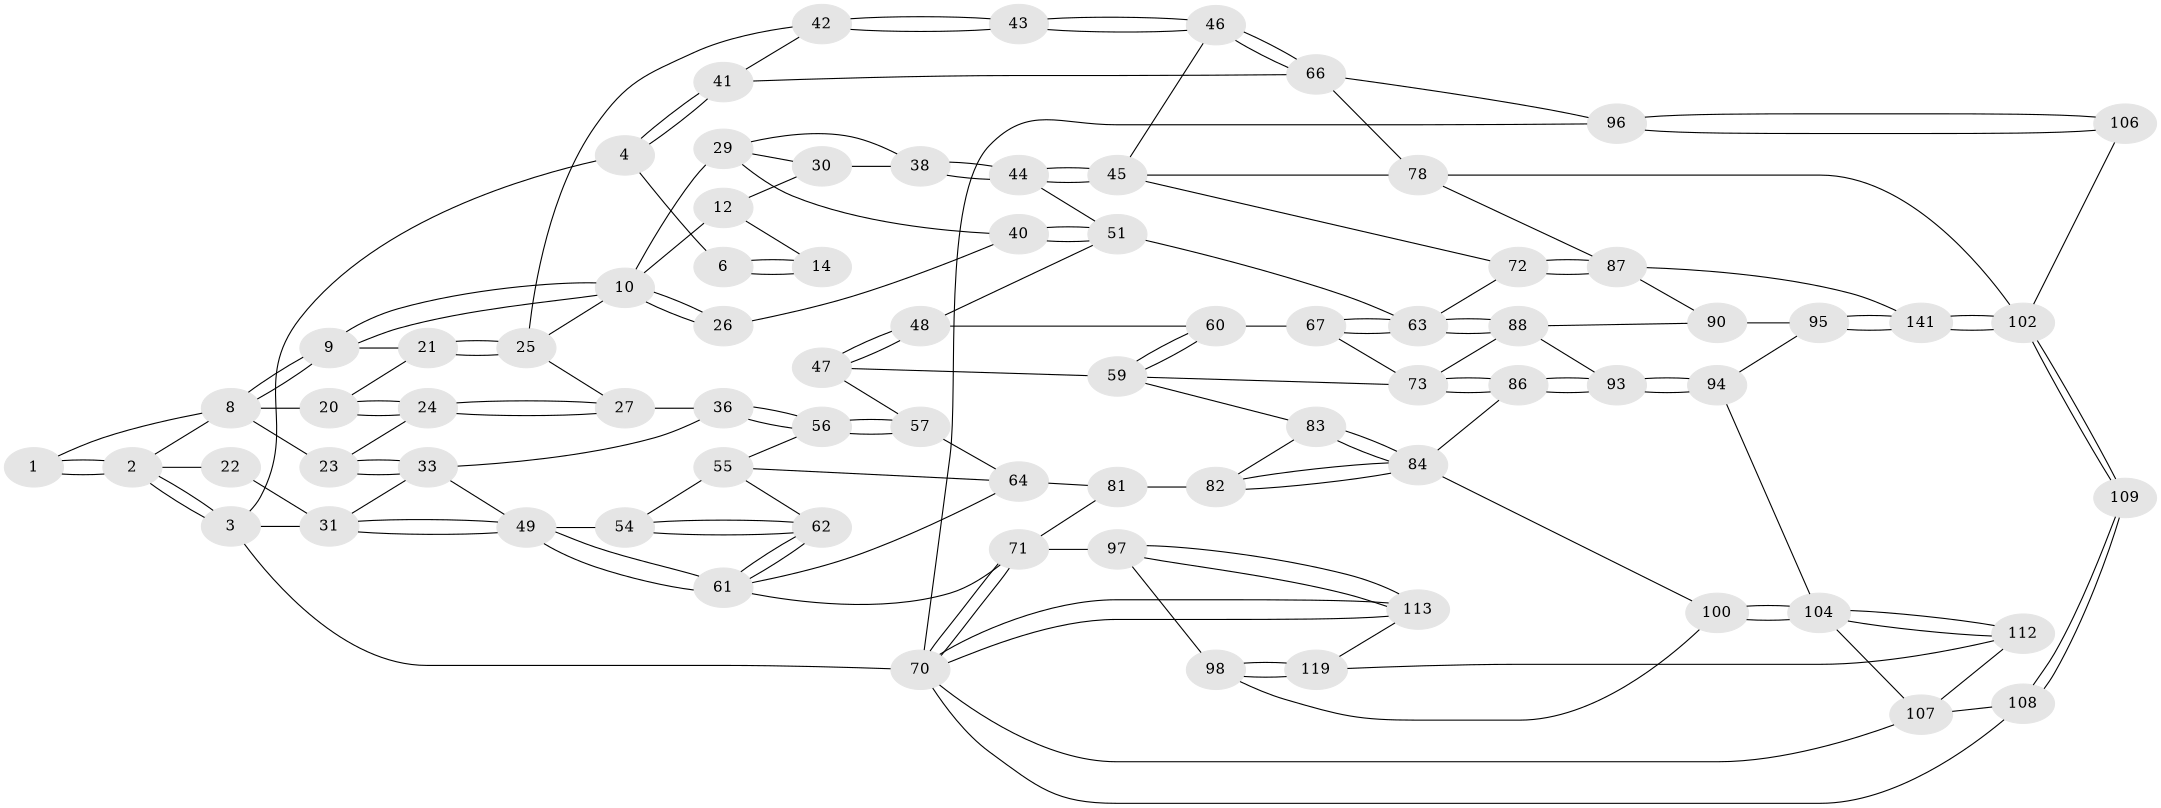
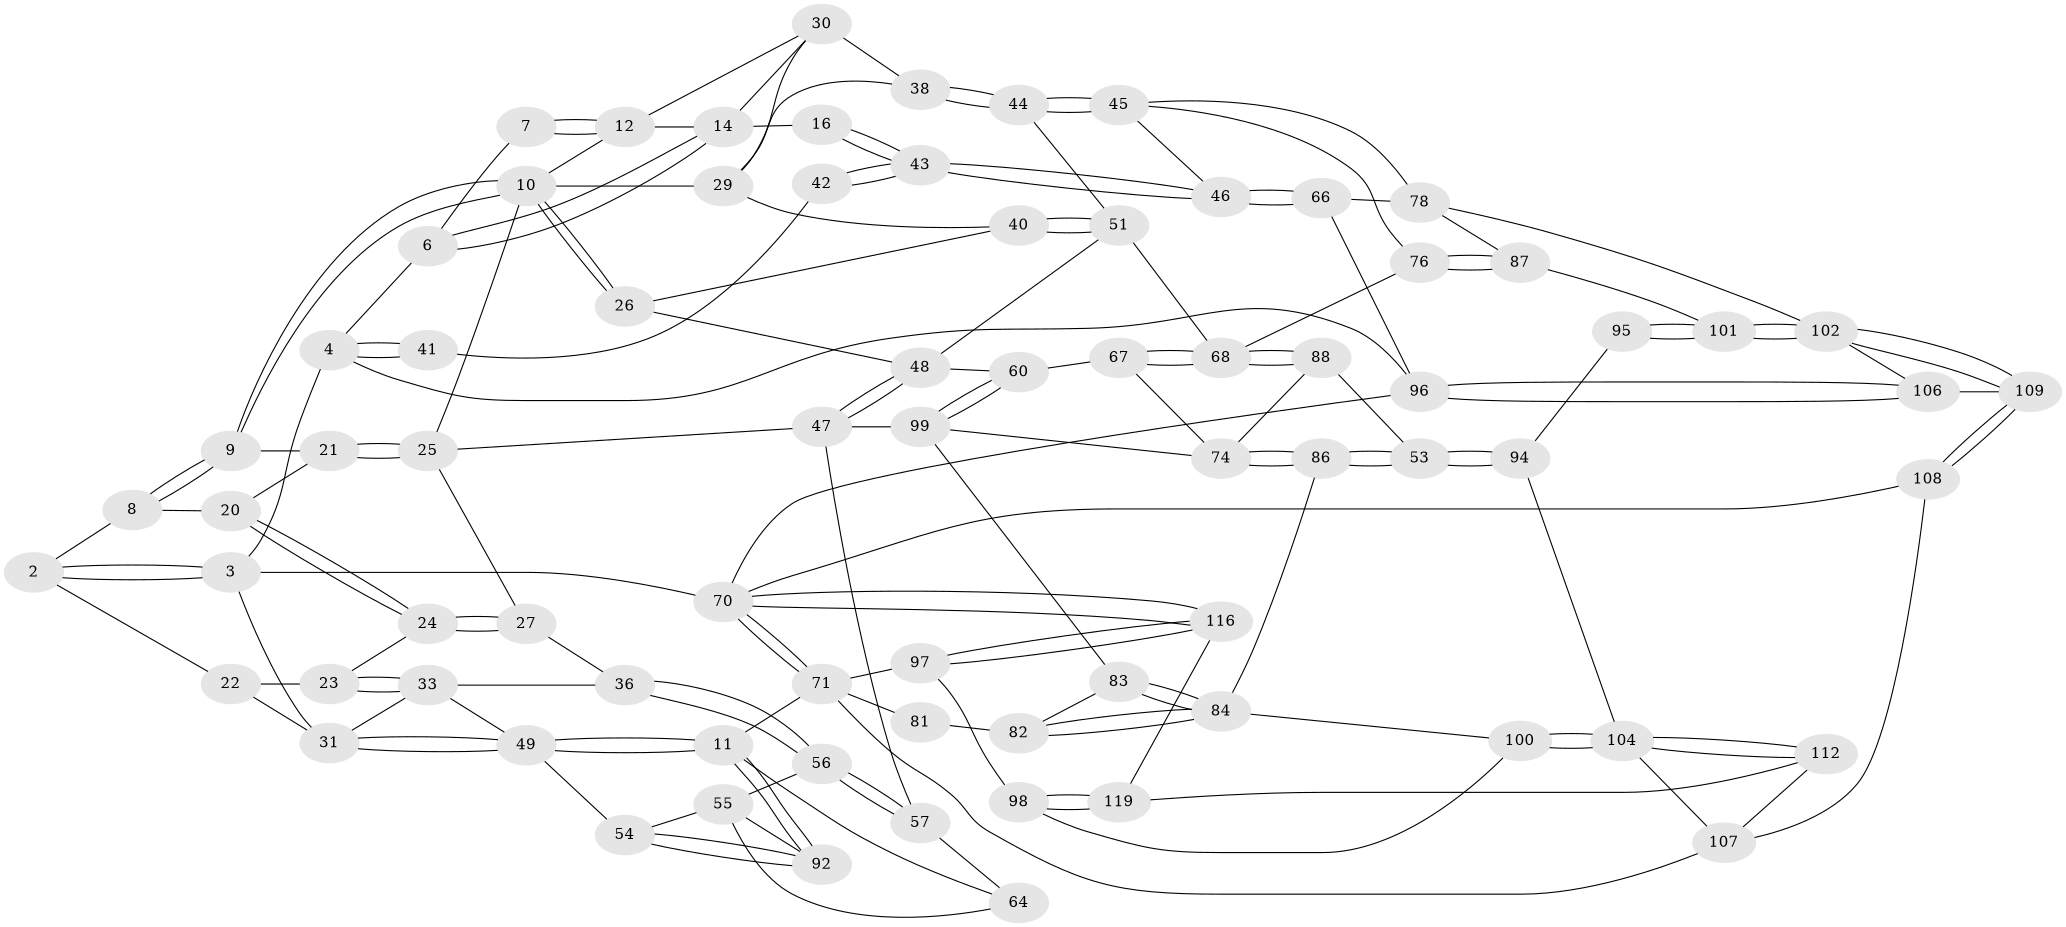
edge "30" -- "14": added
edge "66" -- "41": removed
edge "42" -- "25": now "47" -- "25"
node "16": added
node "7": added
node "72": label "72" -> "76"
node "90": removed
node "141": label "141" -> "101"
node "63": label "63" -> "68"
edge "26" -- "48": added
edge "4" -- "96": added
node "59": label "59" -> "99"
node "73": label "73" -> "74"
node "93": label "93" -> "53"
edge "106" -- "109": added
edge "8" -- "23": now "22" -- "23"
node "1": removed
edge "64" -- "81": removed
node "62": label "62" -> "92"
node "61": label "61" -> "11"
node "113": label "113" -> "116"
edge "70" -- "107": now "71" -- "107"
